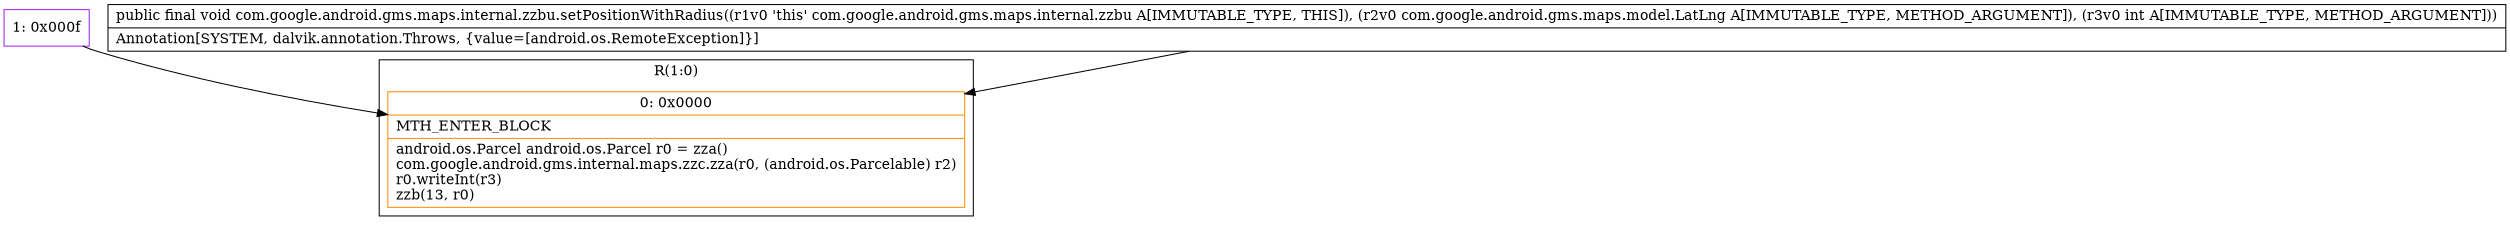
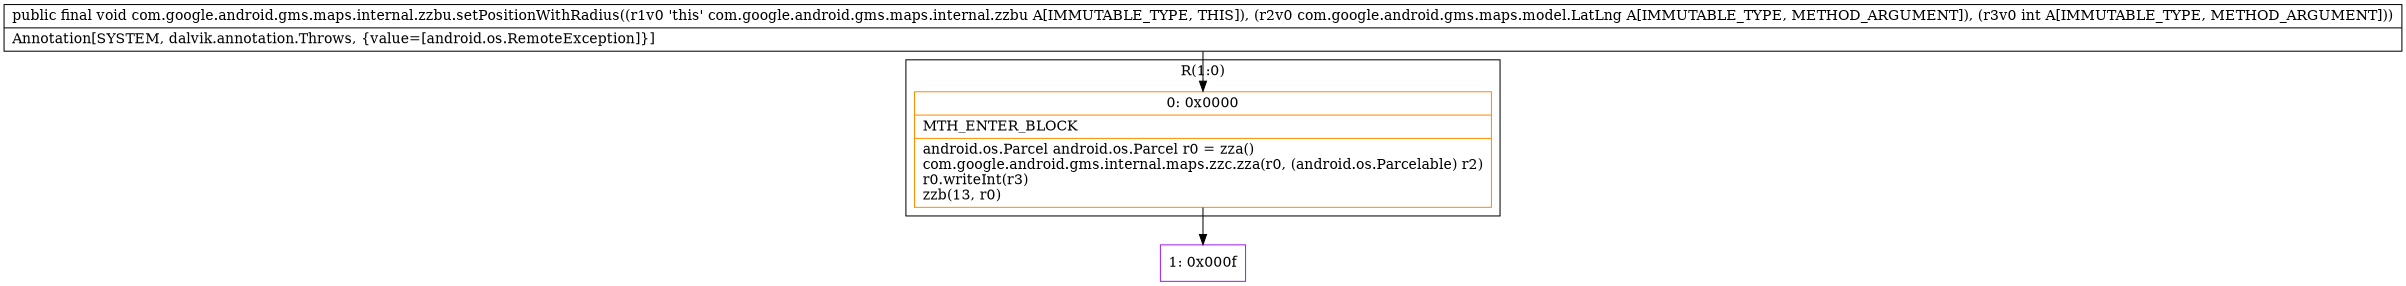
edge "1: 0x000f" -> "0: 0x0000": reversed
